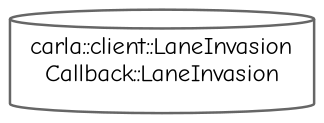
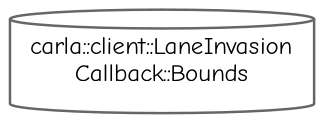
node "carla::client::LaneInvasion Callback::LaneInvasion": label "carla::client::LaneInvasion Callback::LaneInvasion" -> "carla::client::LaneInvasion Callback::Bounds"
